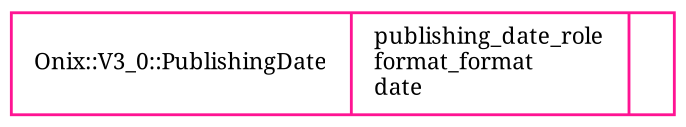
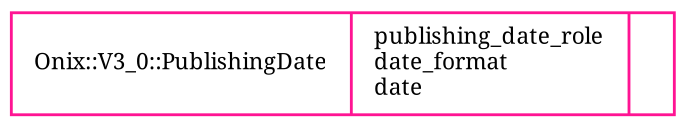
node "Onix::V3_0::PublishingDate": text "format_format" -> "date_format"
